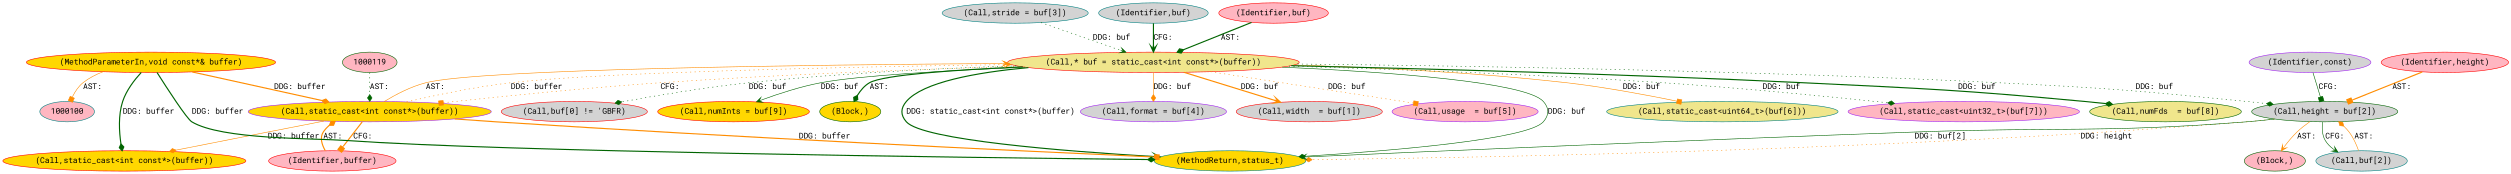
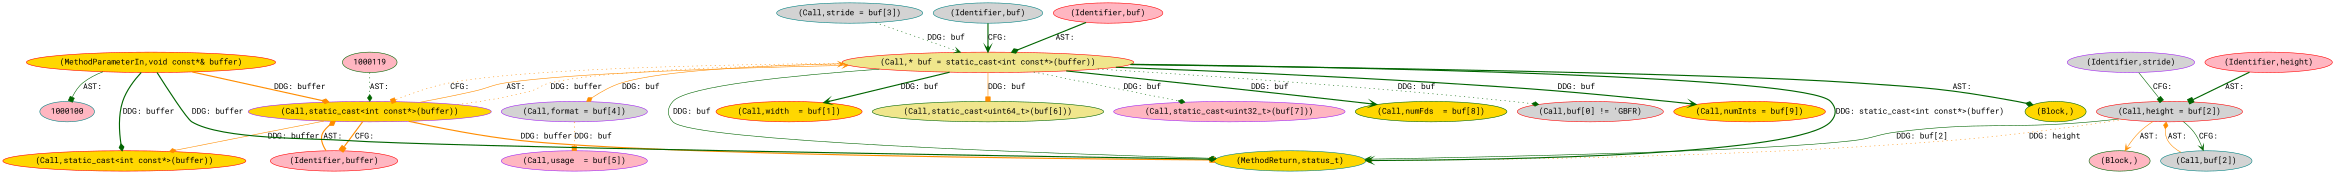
node "(Identifier,const)": label "(Identifier,const)" -> "(Identifier,stride)"
edge "(Call,* buf = static_cast<int const*>(buffer))" -> "(Call,height = buf[2])": removed, label "DDG: buf"
edge "(Call,* buf = static_cast<int const*>(buffer))" -> "(Call,numInts = buf[9])": style solid -> bold
edge "(Call,* buf = static_cast<int const*>(buffer))" -> "(Call,numFds  = buf[8])": arrowhead diamond -> vee
edge "(MethodParameterIn,void const*& buffer)" -> "1000100": color darkorange -> darkgreen
edge "(Call,* buf = static_cast<int const*>(buffer))" -> "(Call,width  = buf[1])": color darkorange -> darkgreen
edge "(Identifier,height)" -> "(Call,height = buf[2])": color darkorange -> darkgreen
edge "(Call,* buf = static_cast<int const*>(buffer))" -> "(Call,usage  = buf[5])": now "(Call,format = buf[4])" -> "(Call,usage  = buf[5])"
node "(Call,width  = buf[1])": fillcolor lightgrey -> gold
node "(Call,static_cast<uint64_t>(buf[6]))": color teal -> darkgreen
node "(Call,numFds  = buf[8])": fillcolor khaki -> gold
node "(Call,height = buf[2])": color darkgreen -> red
